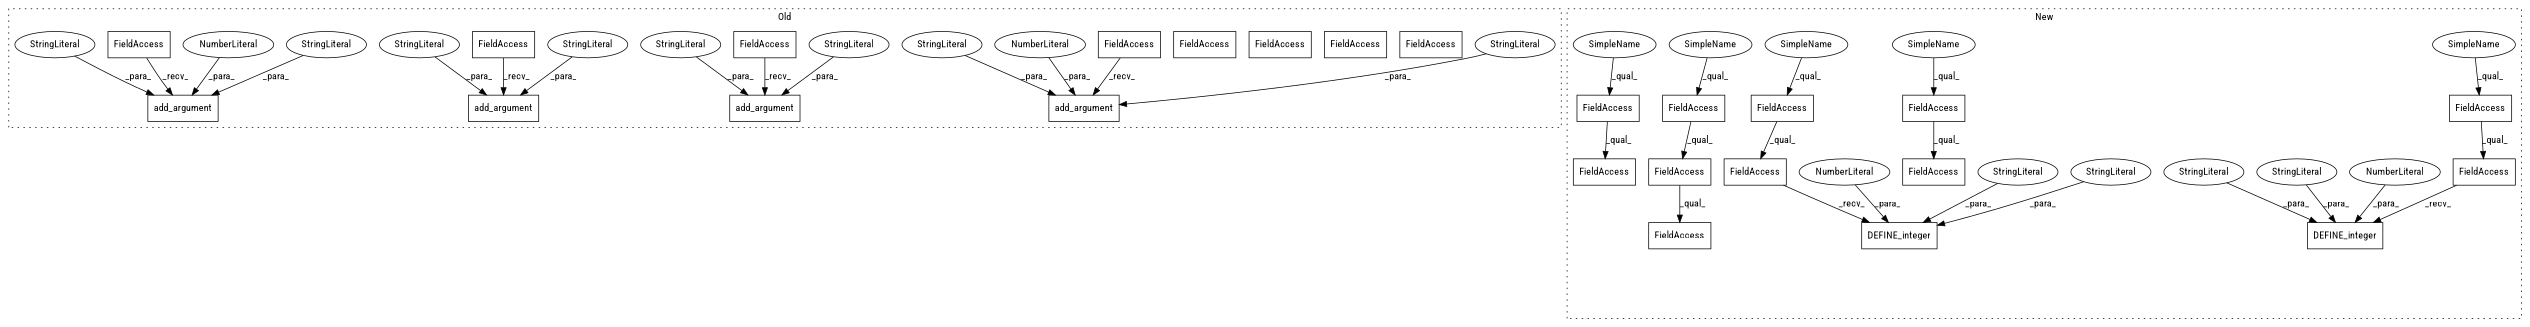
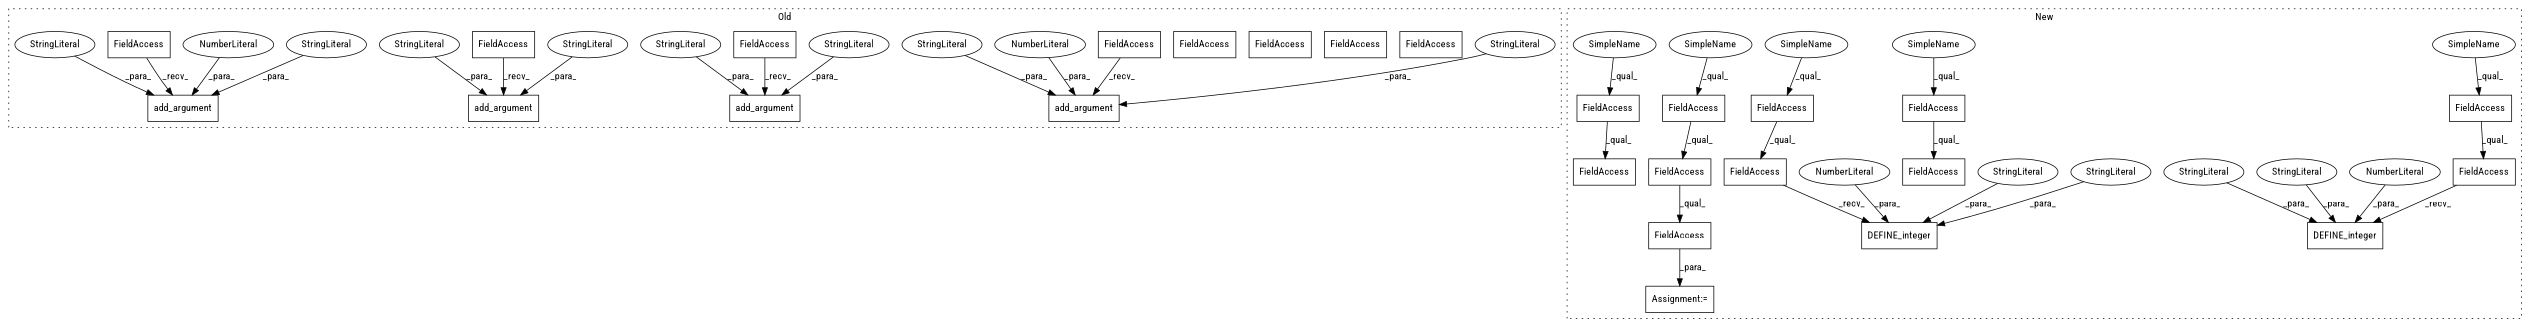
node "Assignment:=": added
